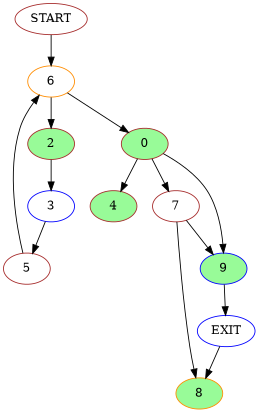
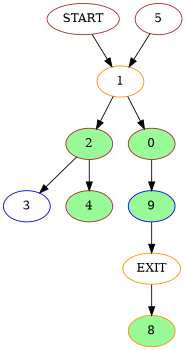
node "6": label "6" -> "1"
edge "0" -> "4": now "2" -> "4"
node "7": removed
edge "3" -> "5": removed
node "EXIT": color blue -> darkorange
